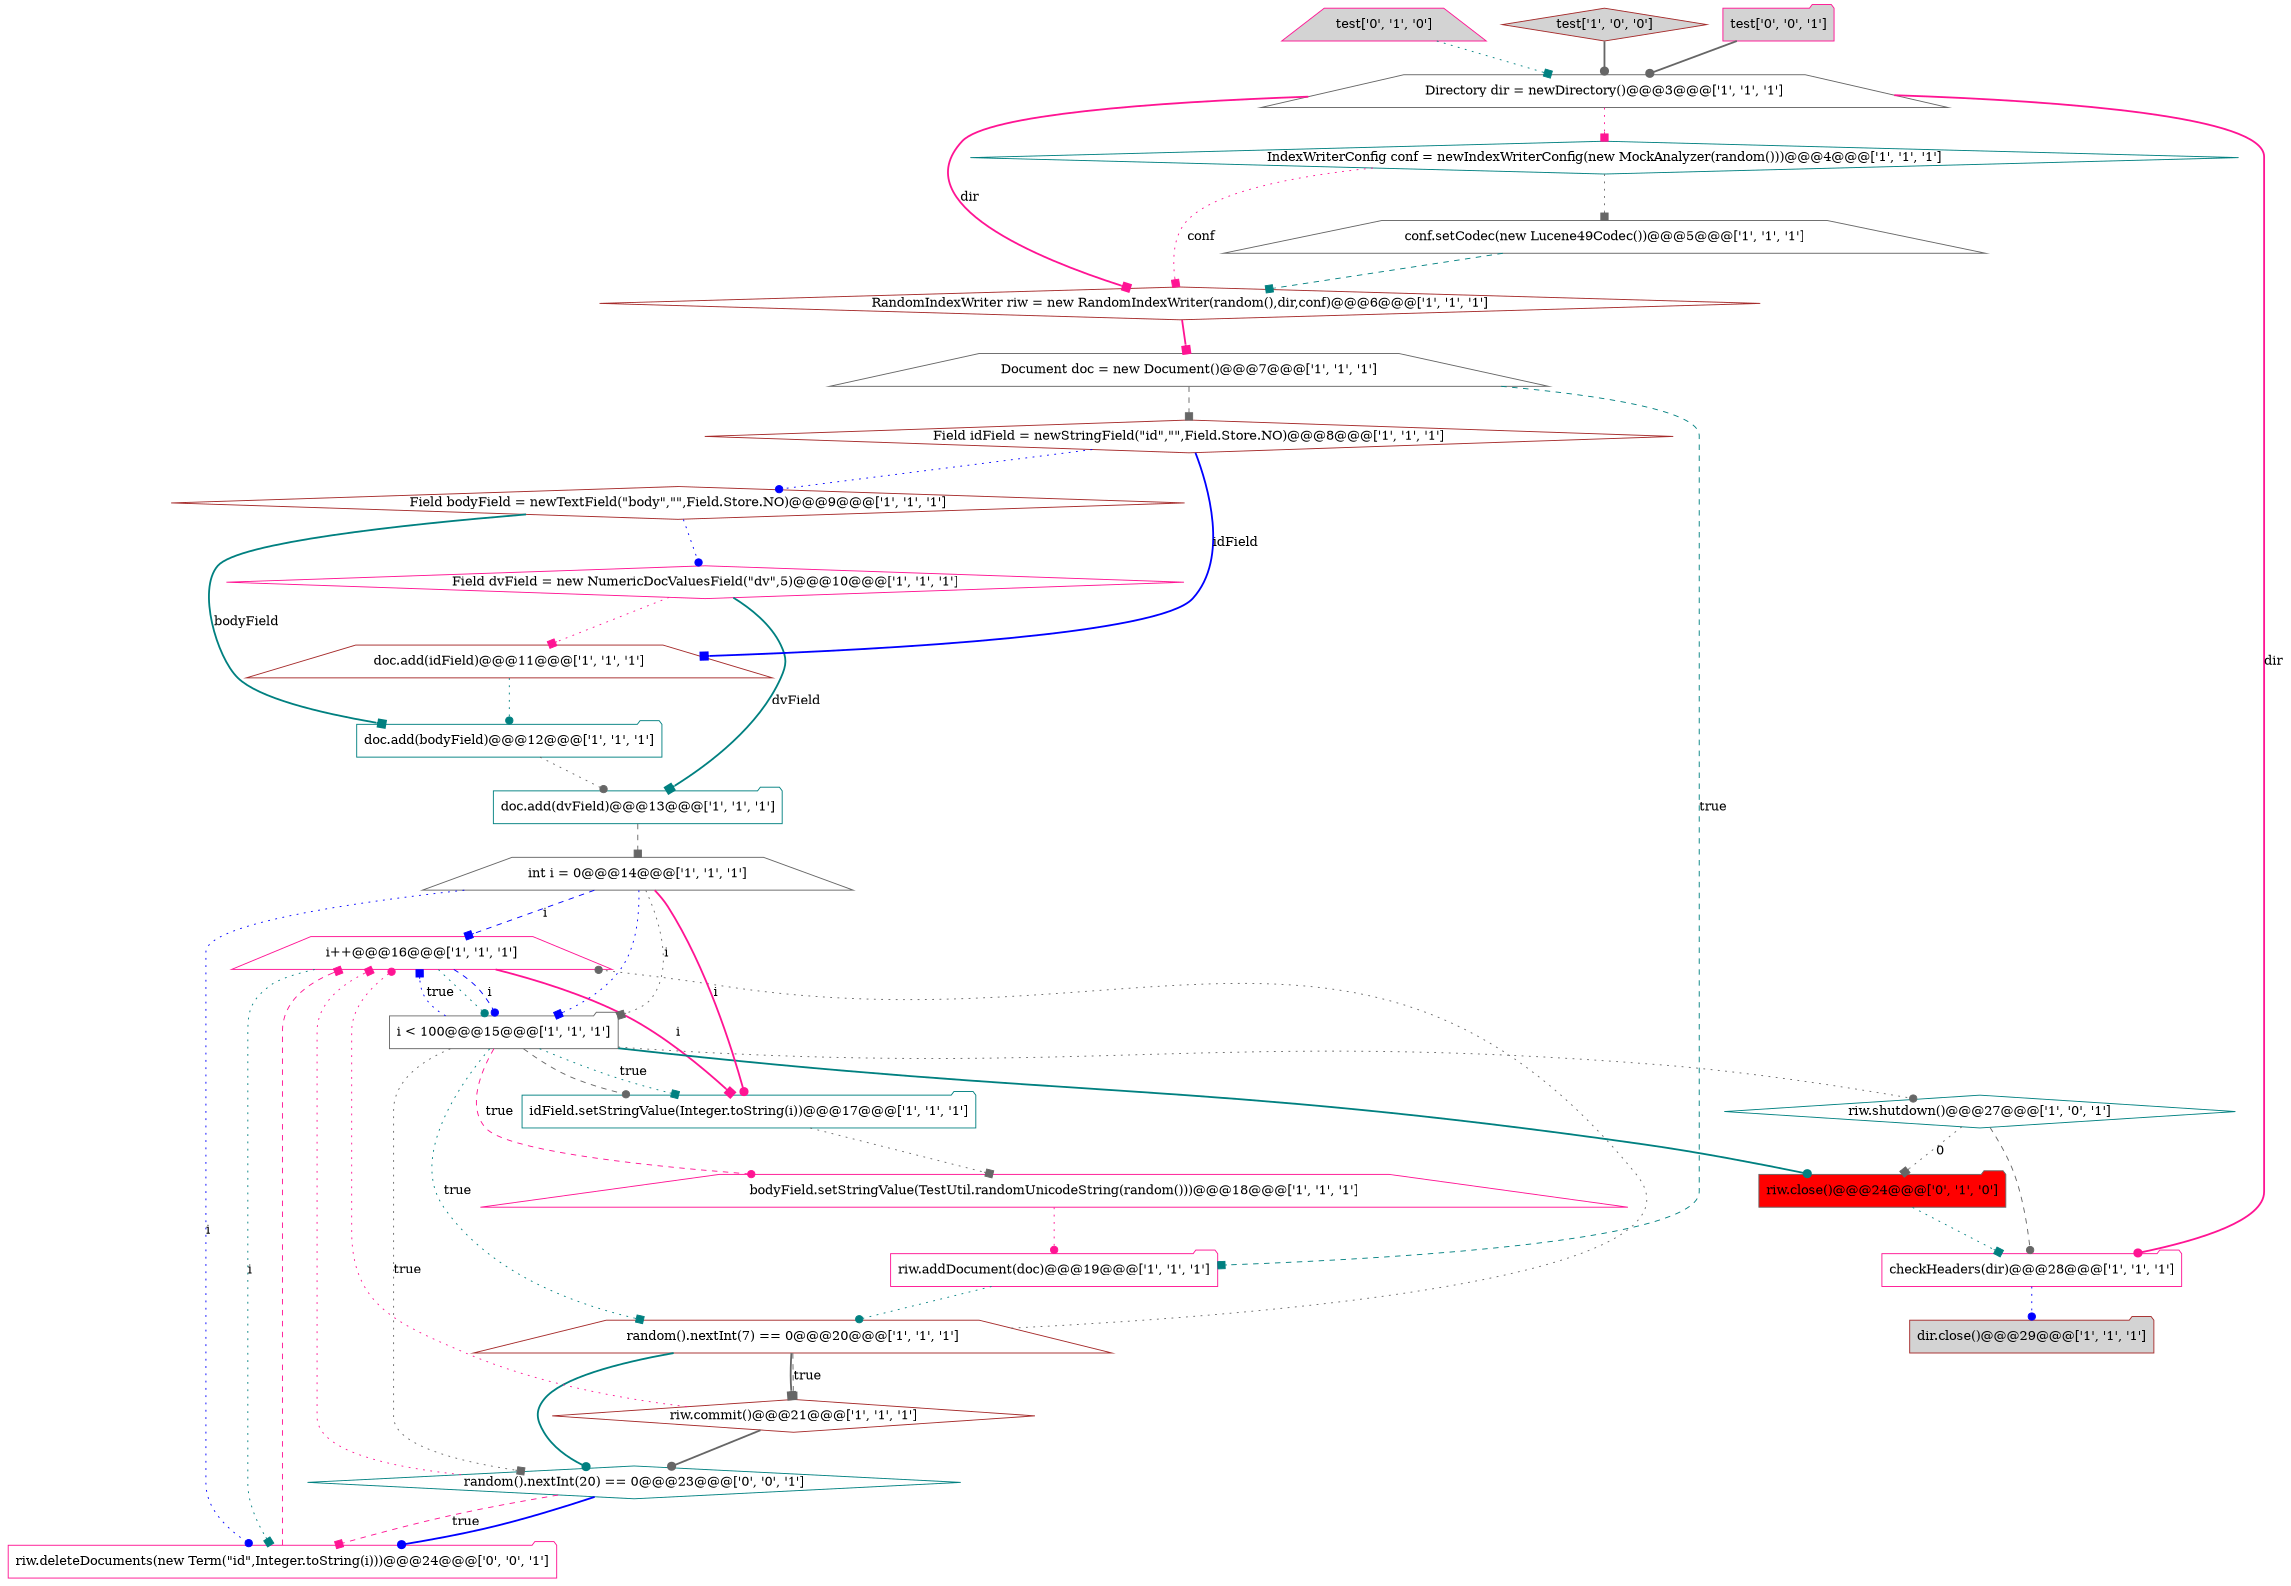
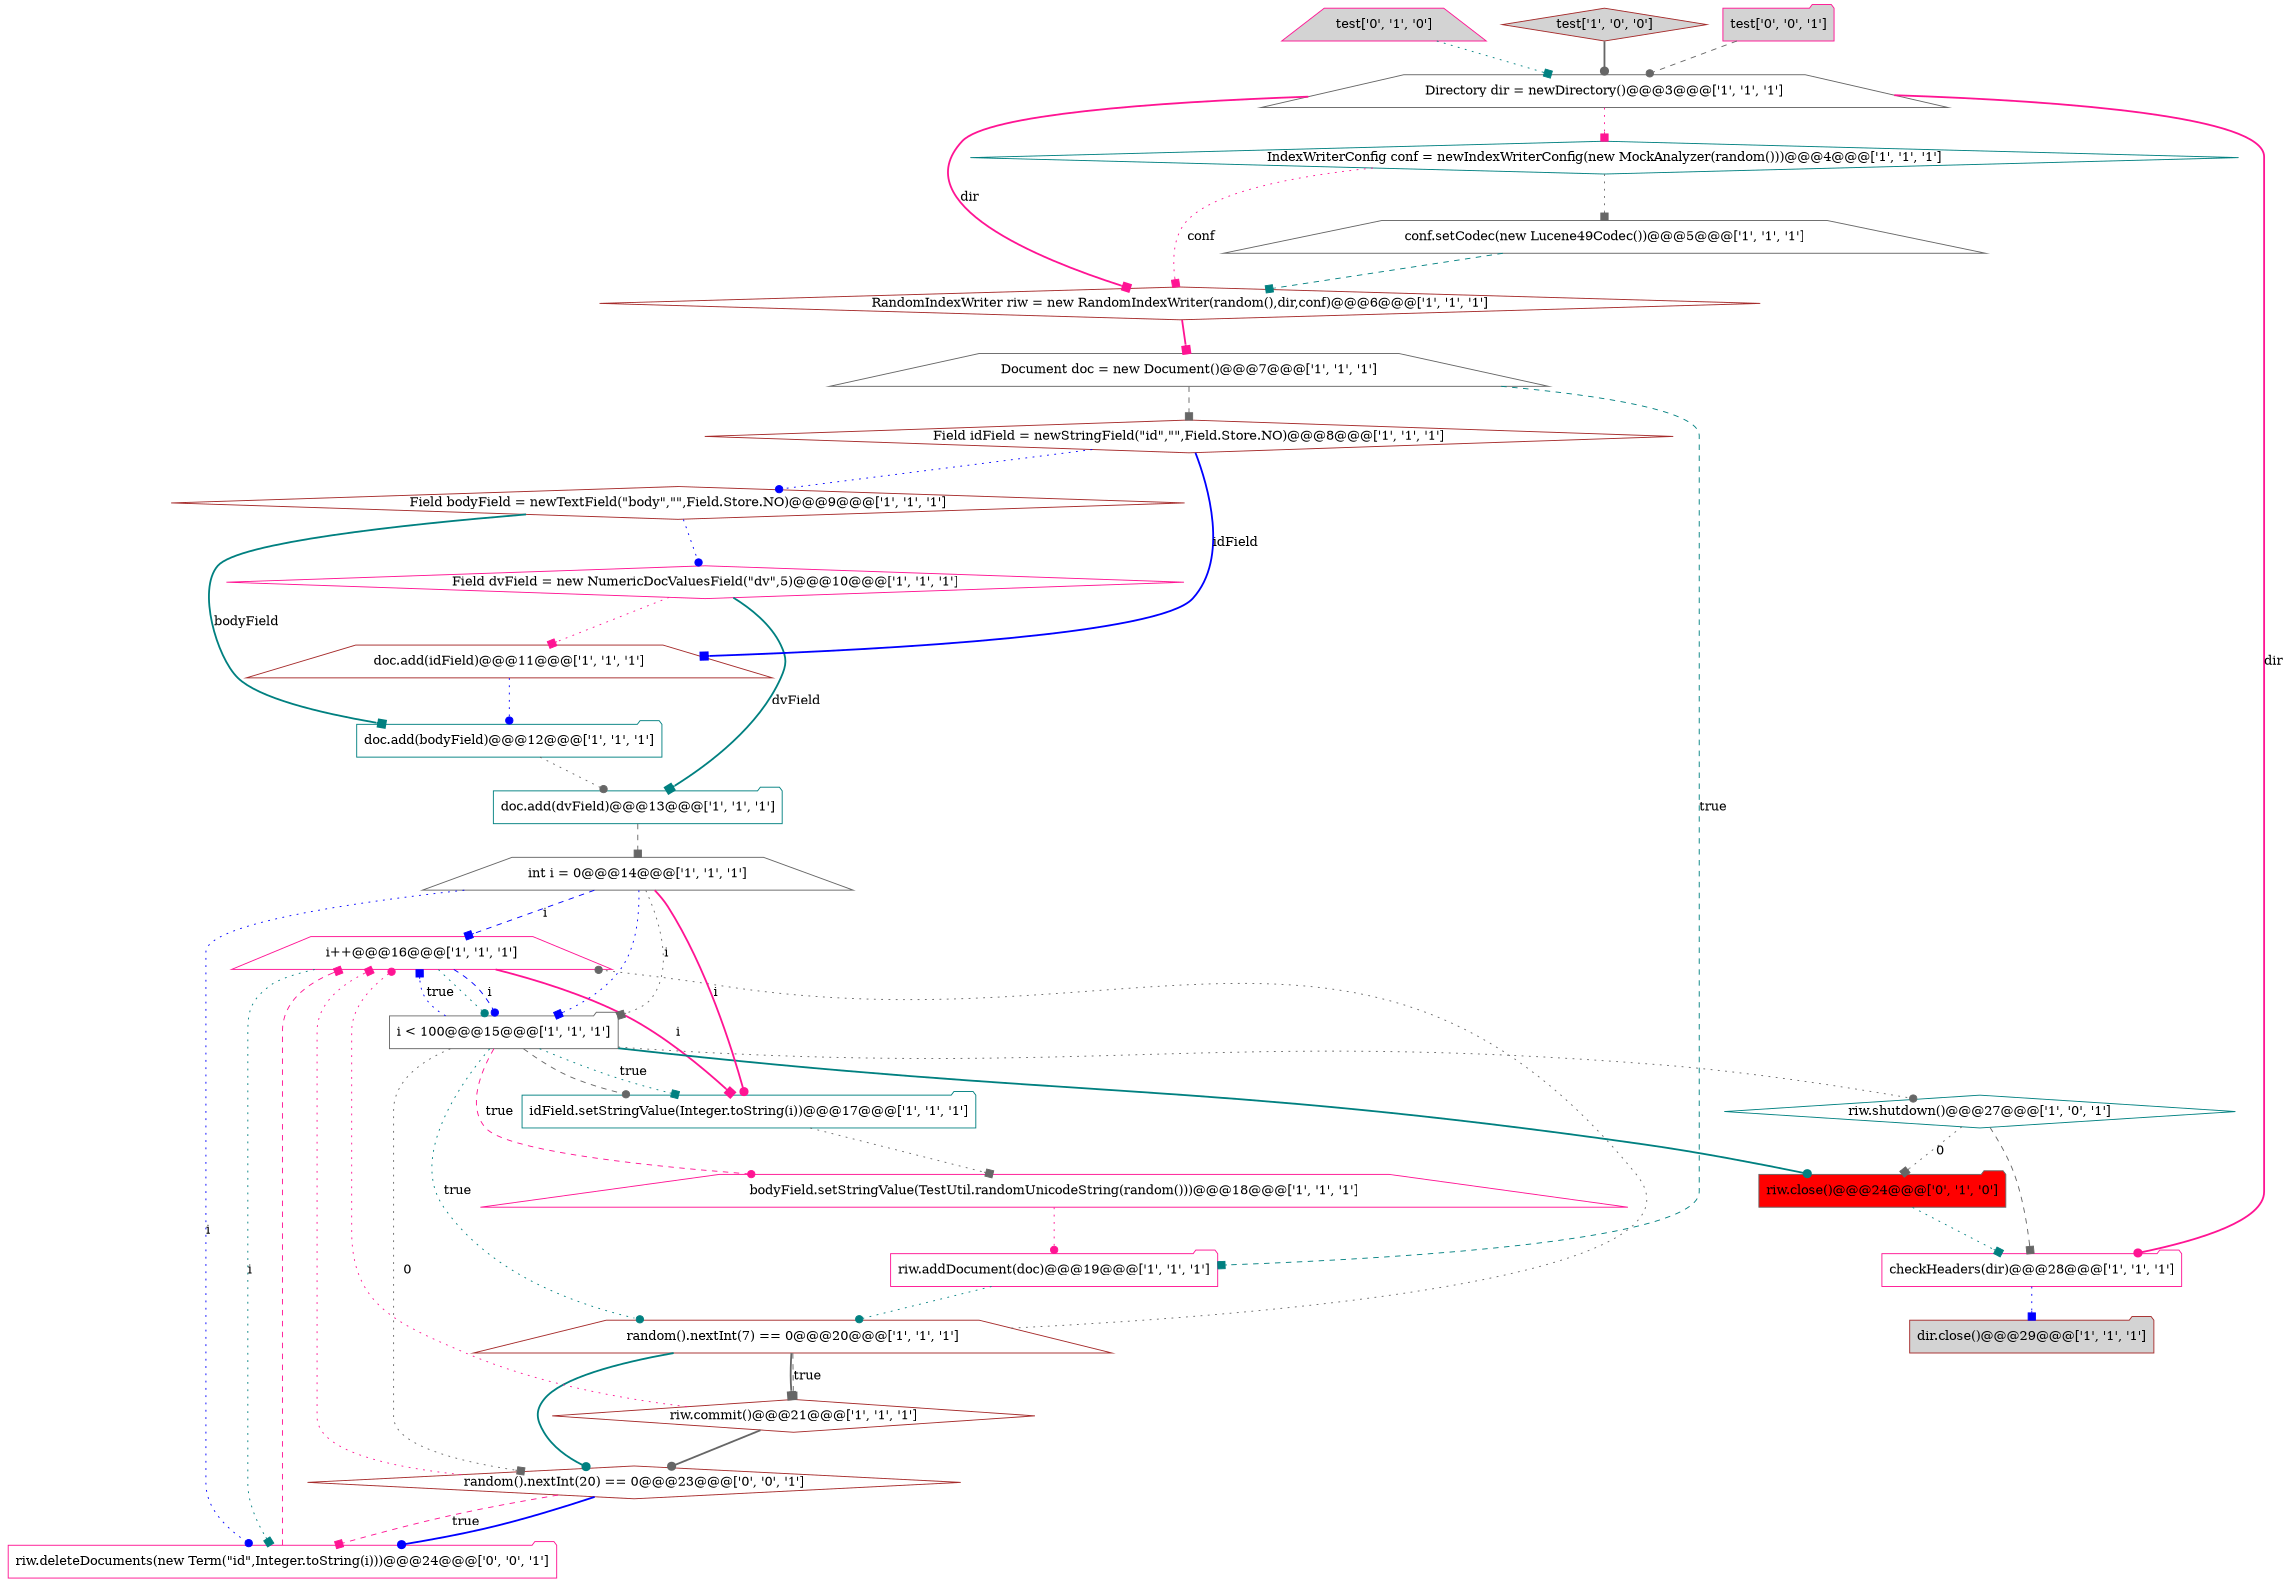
edge "test['0', '0', '1']" -> "Directory dir = newDirectory()@@@3@@@['1', '1', '1']": style bold -> dashed
edge "doc.add(idField)@@@11@@@['1', '1', '1']" -> "doc.add(bodyField)@@@12@@@['1', '1', '1']": color teal -> blue
edge "riw.shutdown()@@@27@@@['1', '0', '1']" -> "checkHeaders(dir)@@@28@@@['1', '1', '1']": arrowhead dot -> box
edge "i < 100@@@15@@@['1', '1', '1']" -> "random().nextInt(7) == 0@@@20@@@['1', '1', '1']": arrowhead box -> dot
edge "i < 100@@@15@@@['1', '1', '1']" -> "random().nextInt(20) == 0@@@23@@@['0', '0', '1']": label "true" -> "0"
edge "checkHeaders(dir)@@@28@@@['1', '1', '1']" -> "dir.close()@@@29@@@['1', '1', '1']": arrowhead dot -> box
node "random().nextInt(20) == 0@@@23@@@['0', '0', '1']": color teal -> brown
